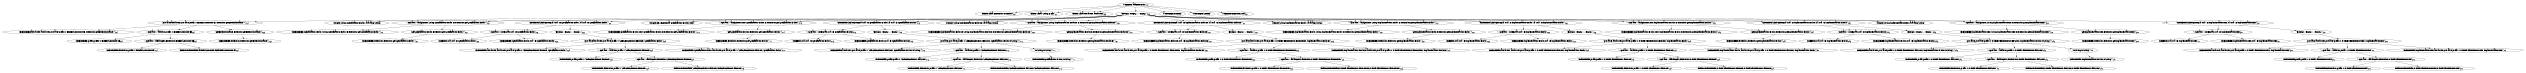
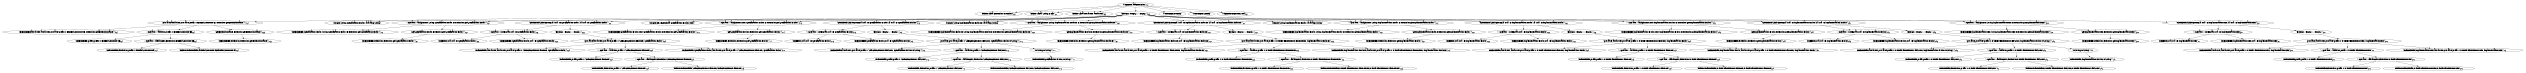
node "(LOCAL,String implementationURL: java.lang.String)": removed
